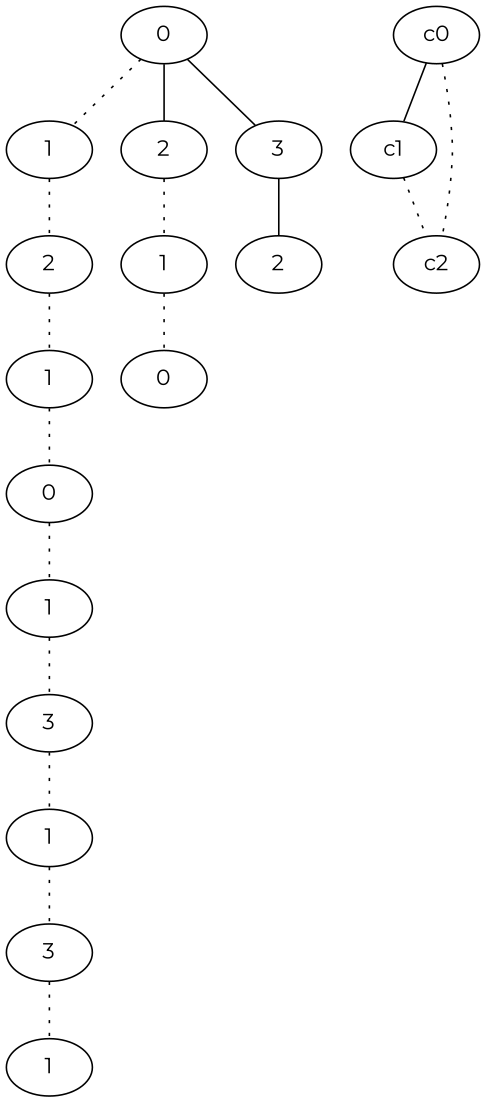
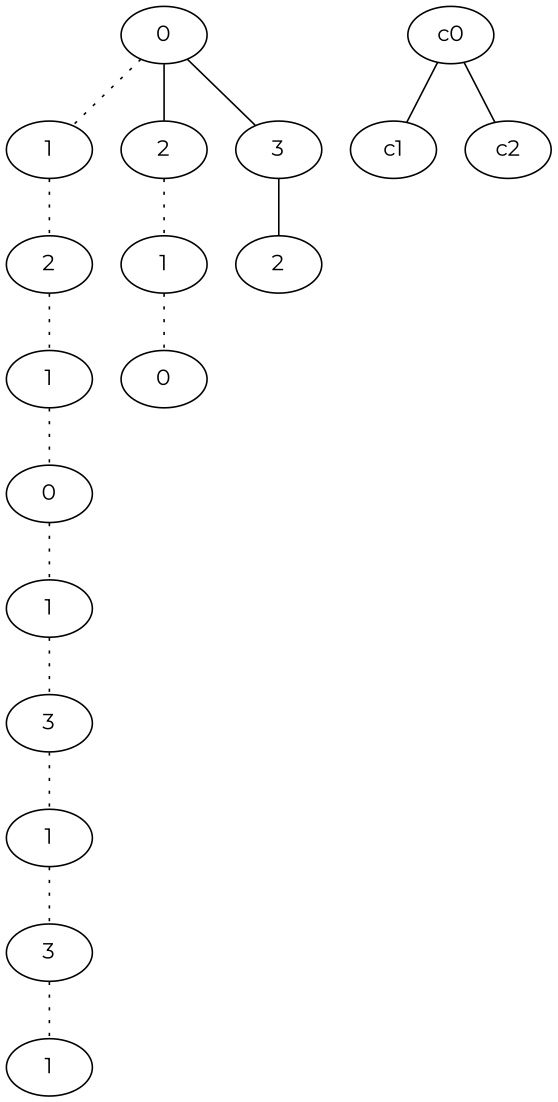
edge "c0" -- "c2": style dotted -> solid
edge "c1" -- "c2": removed
